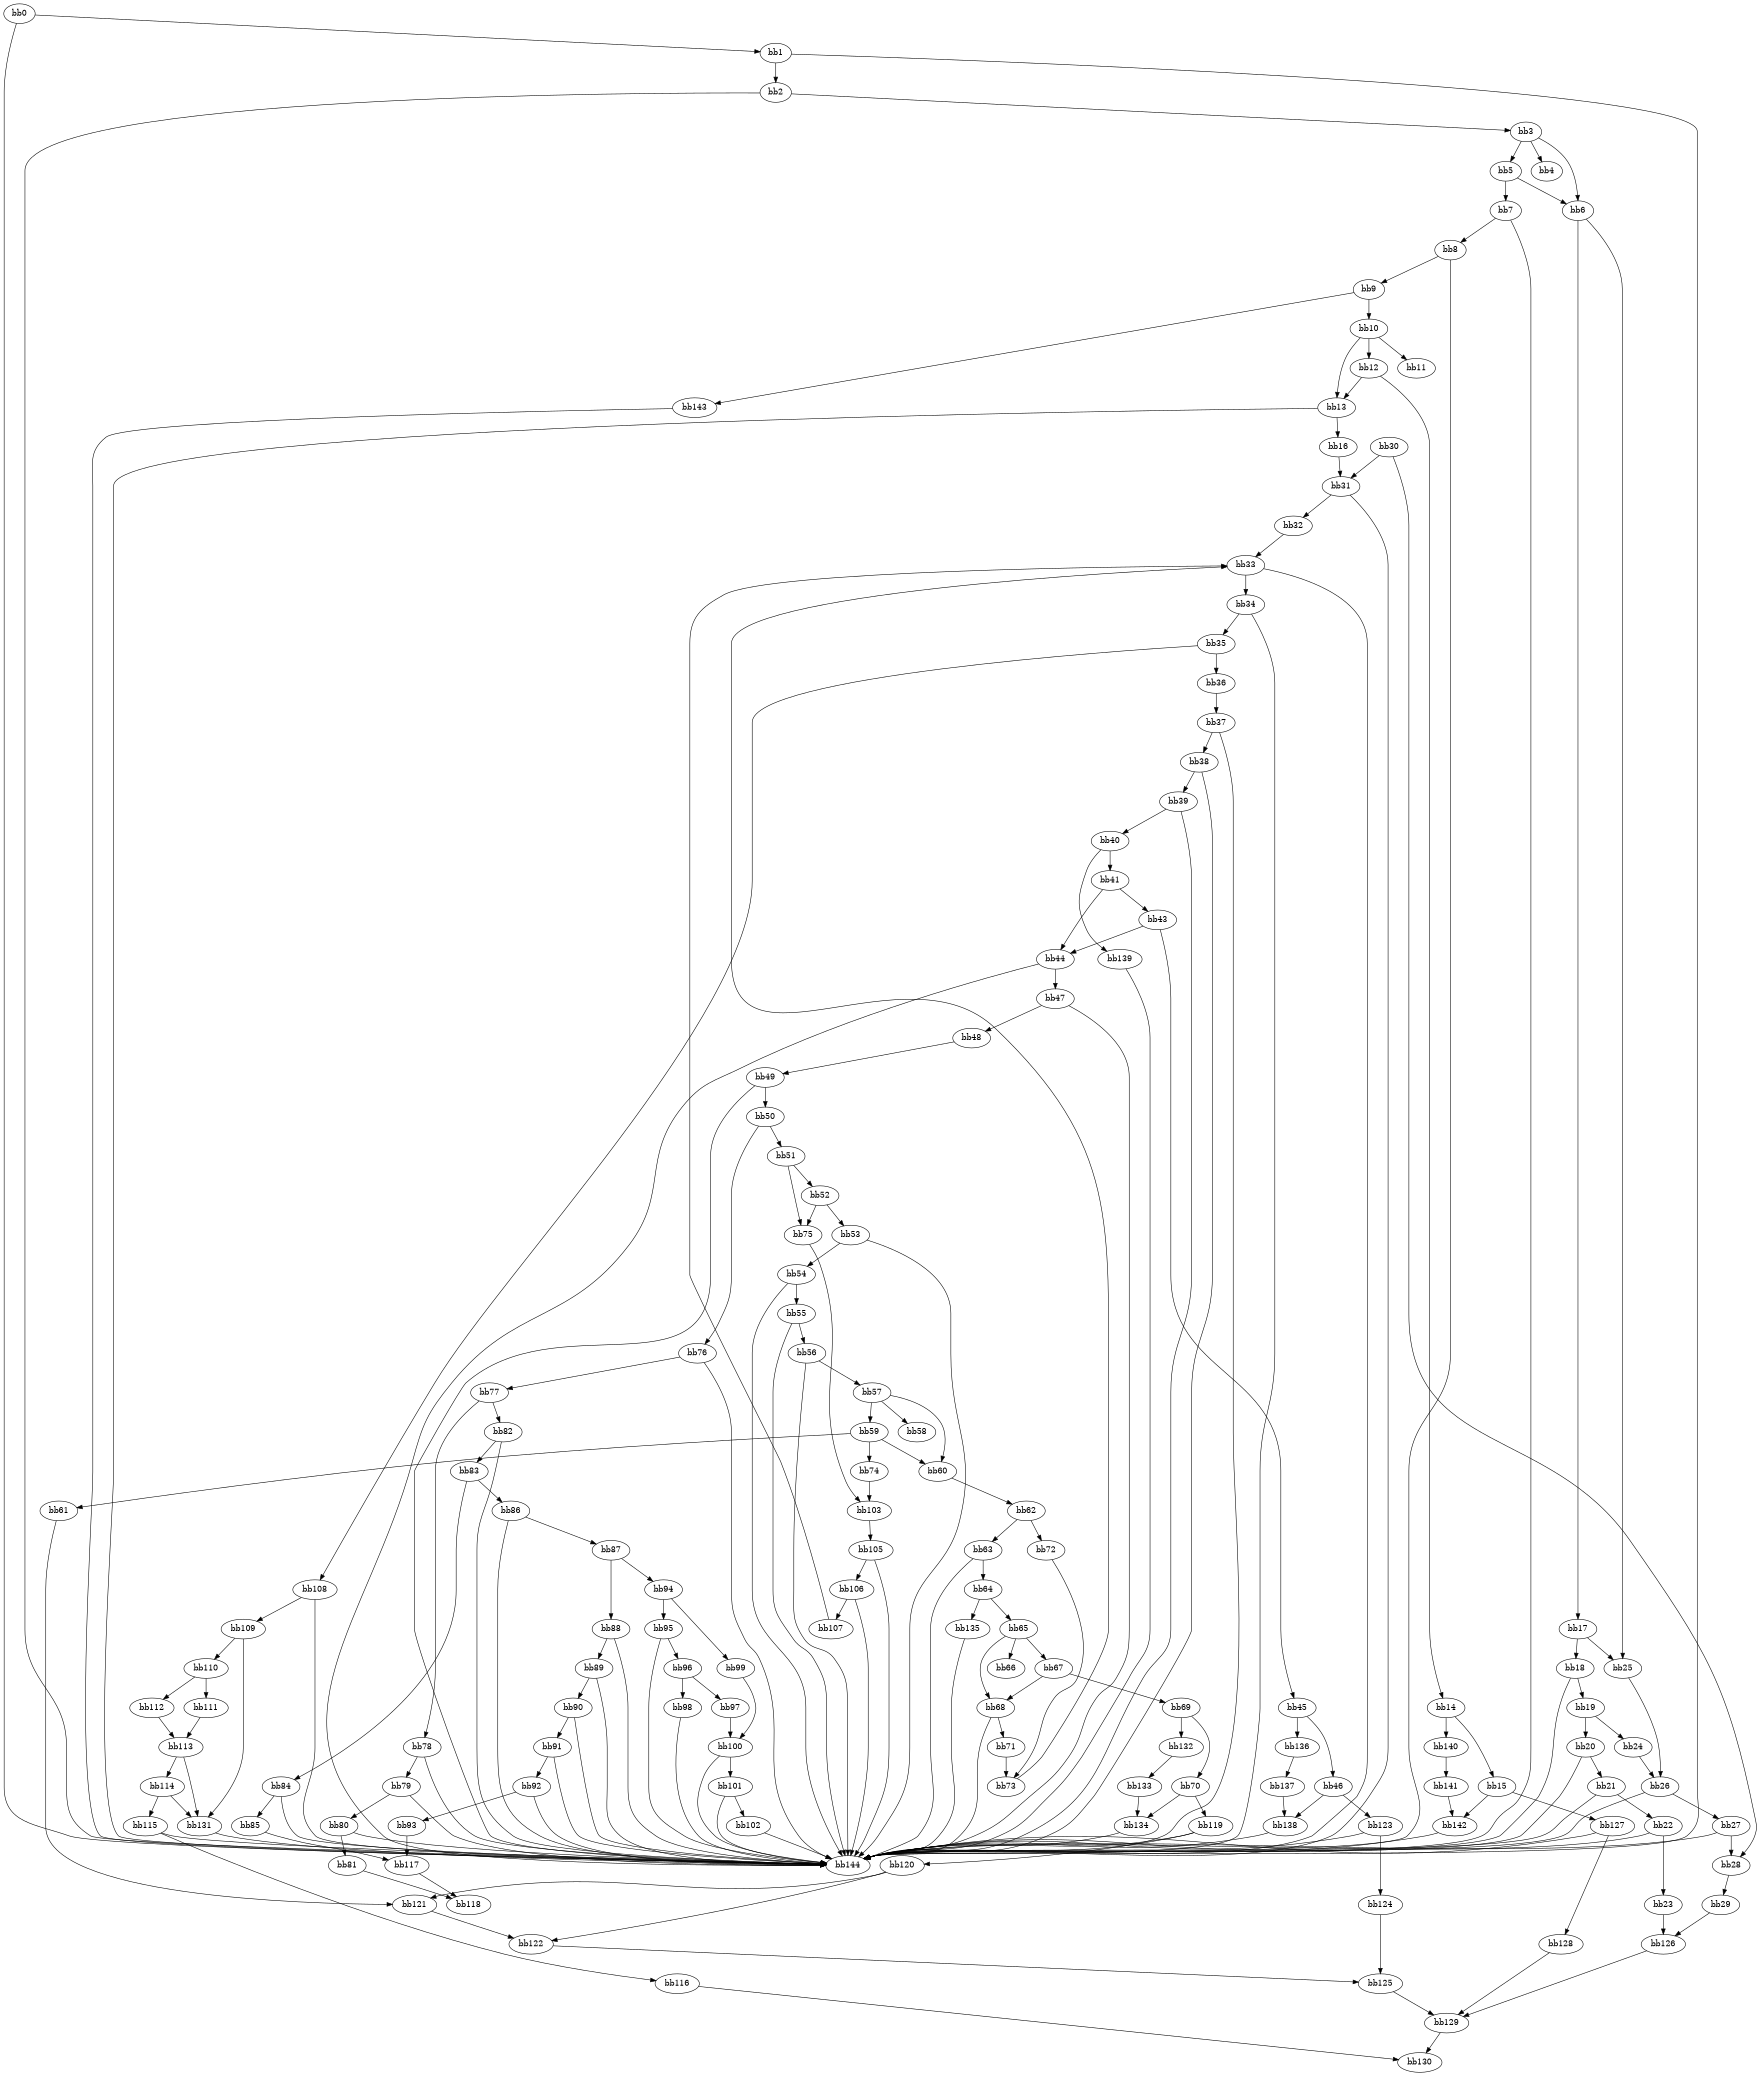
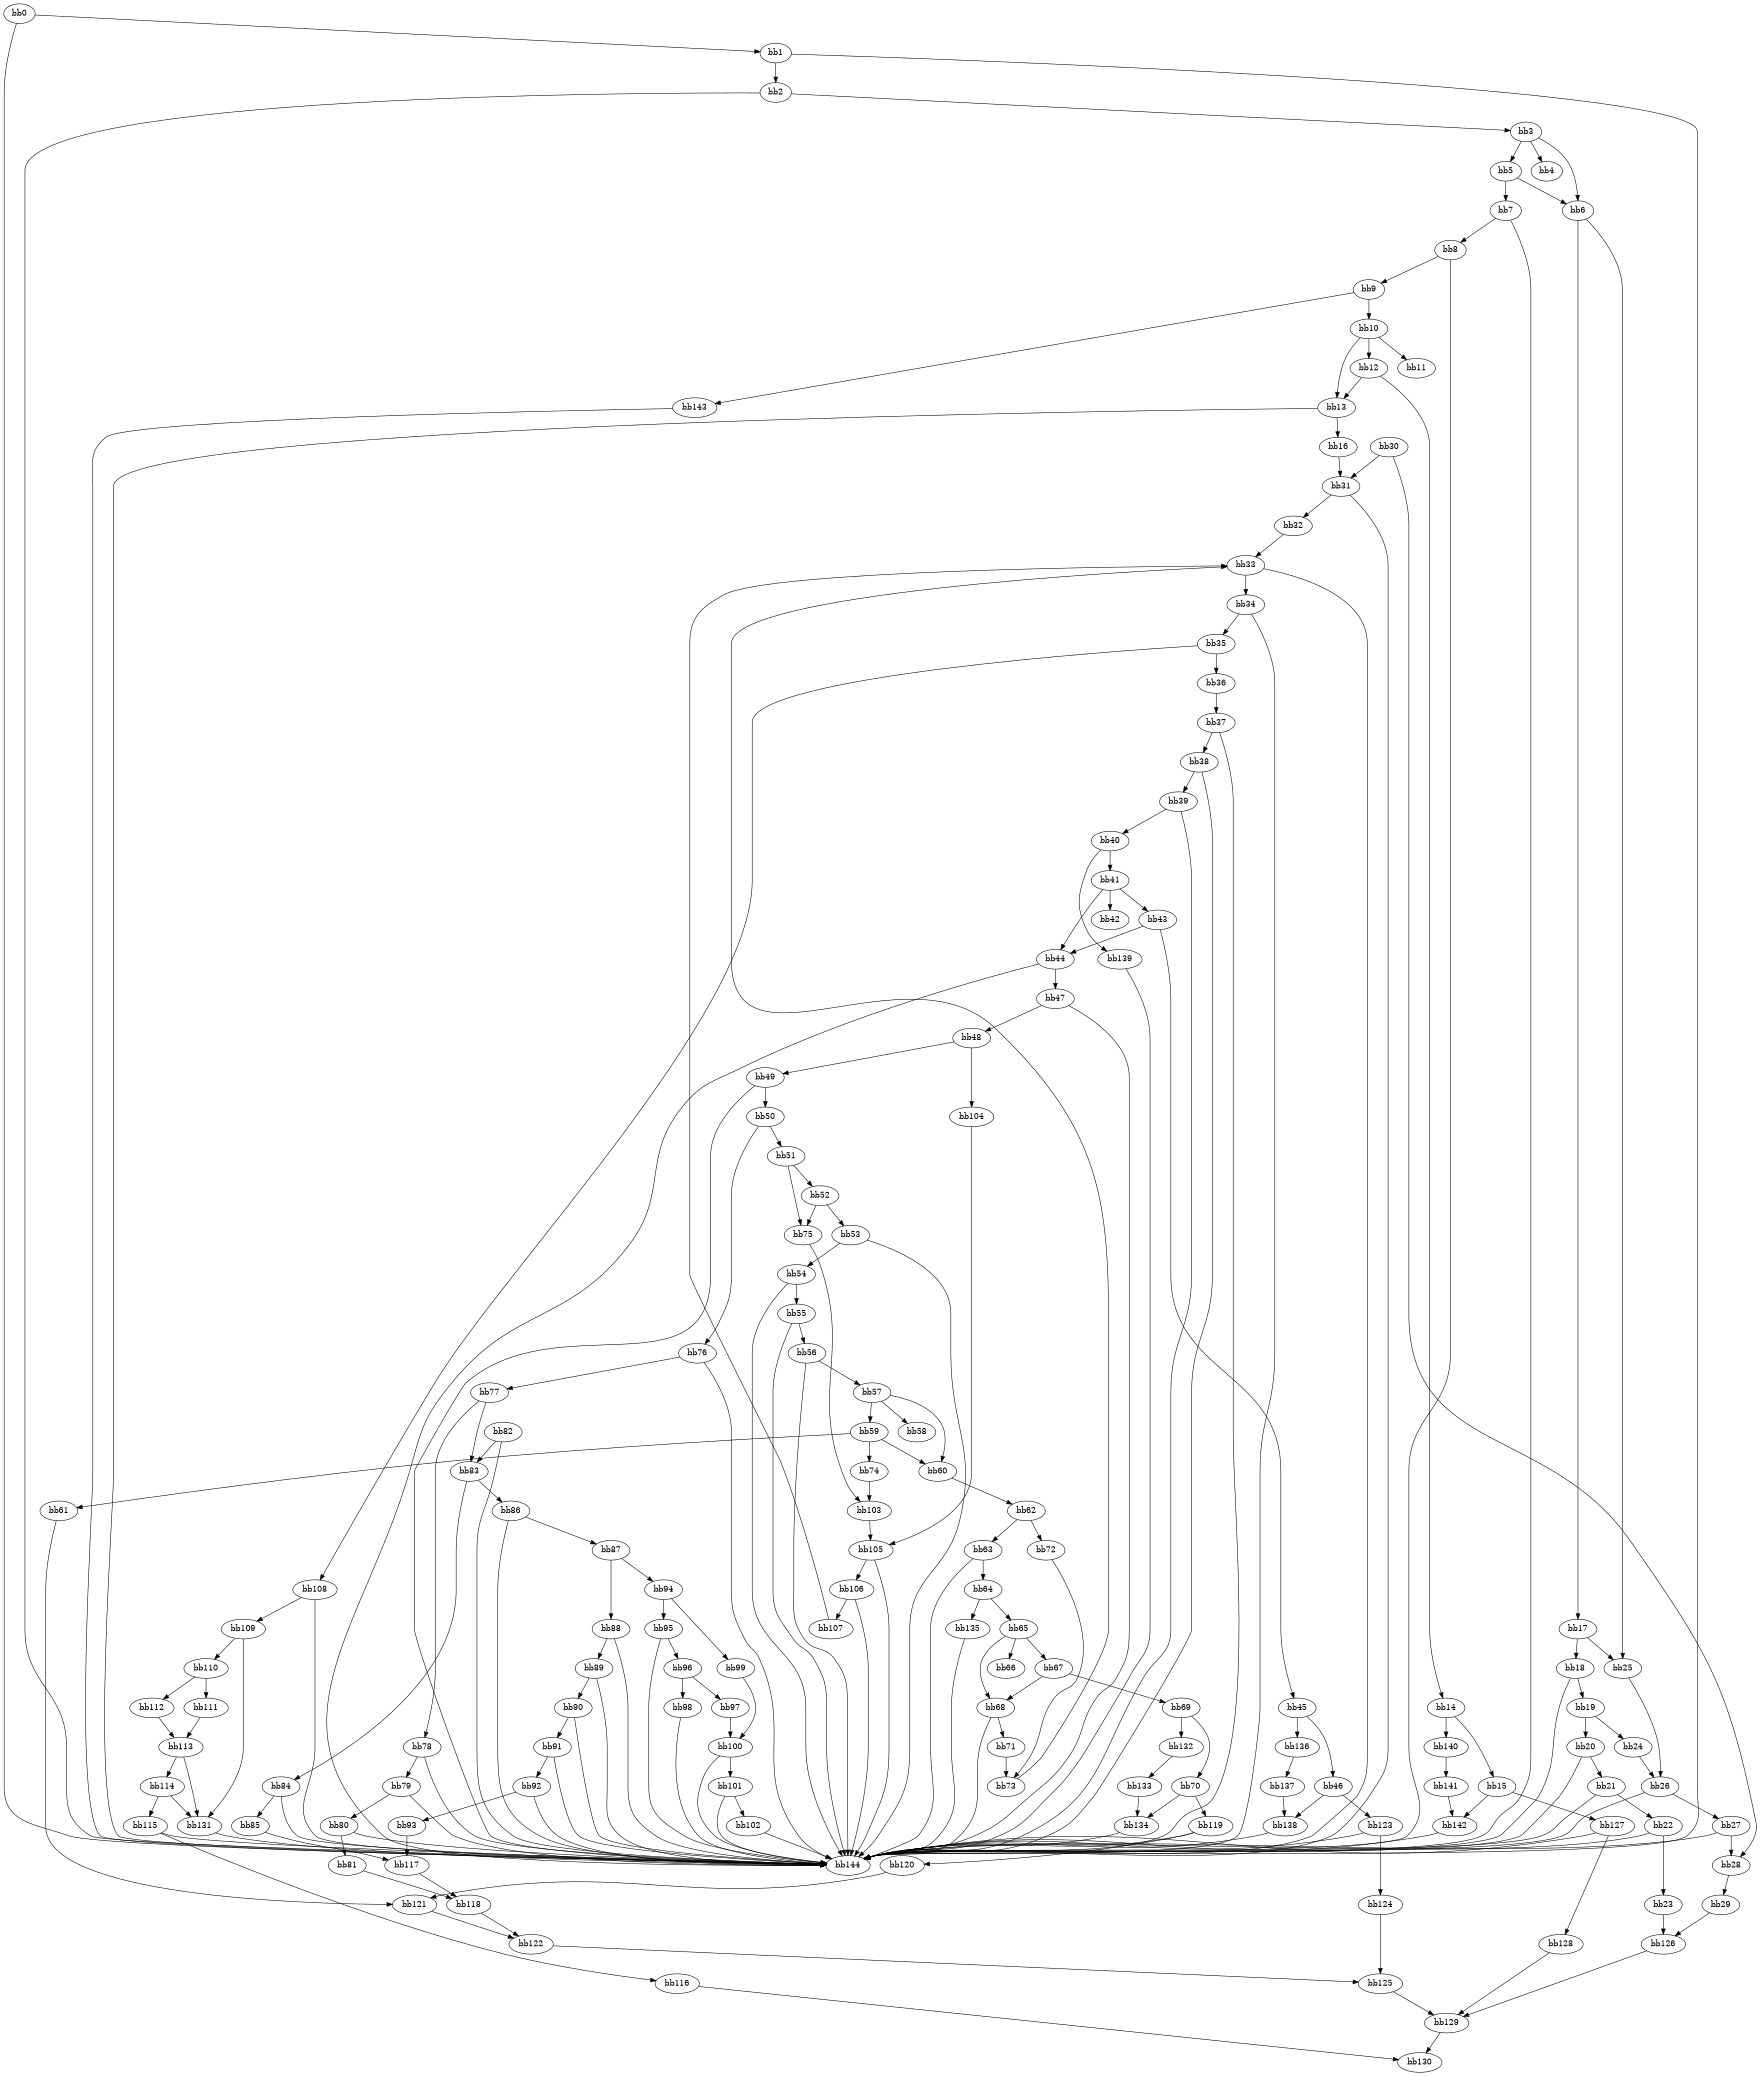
node "bb42": added
node "bb104": added
edge "bb77" -> "bb82": now "bb77" -> "bb83"
edge "bb120" -> "bb122": now "bb118" -> "bb122"
